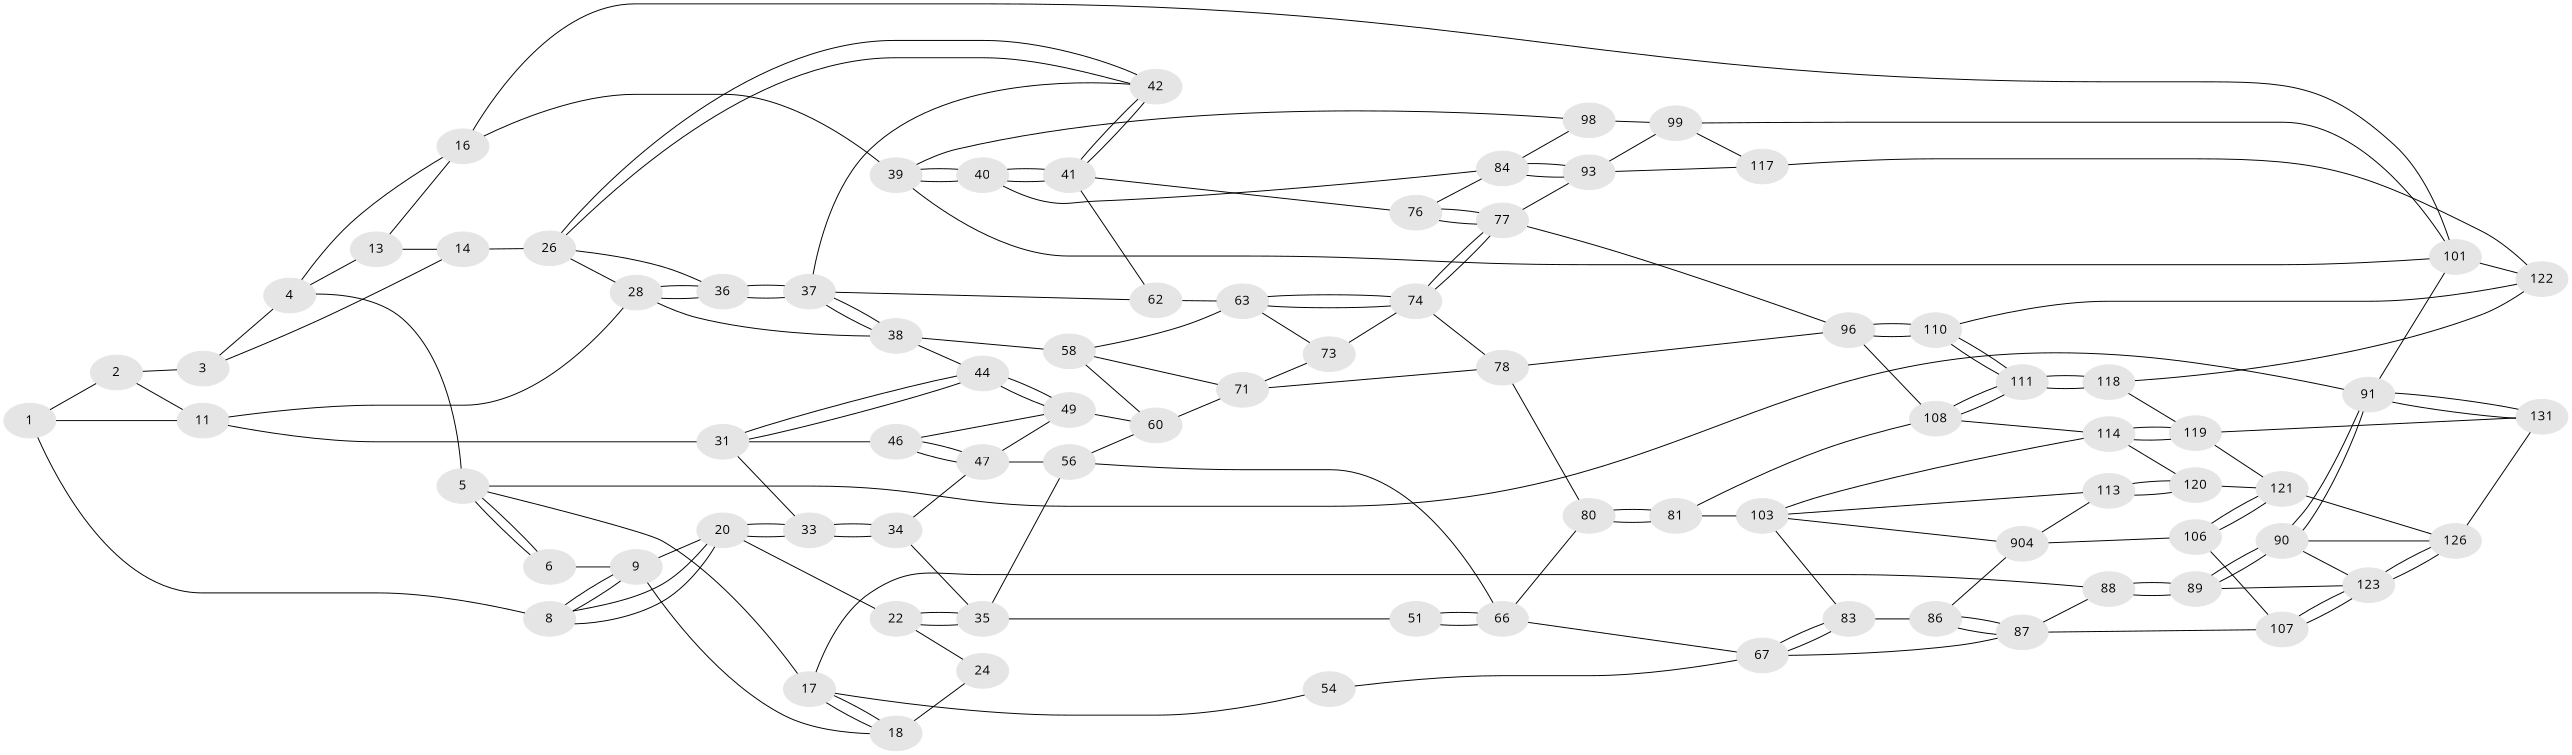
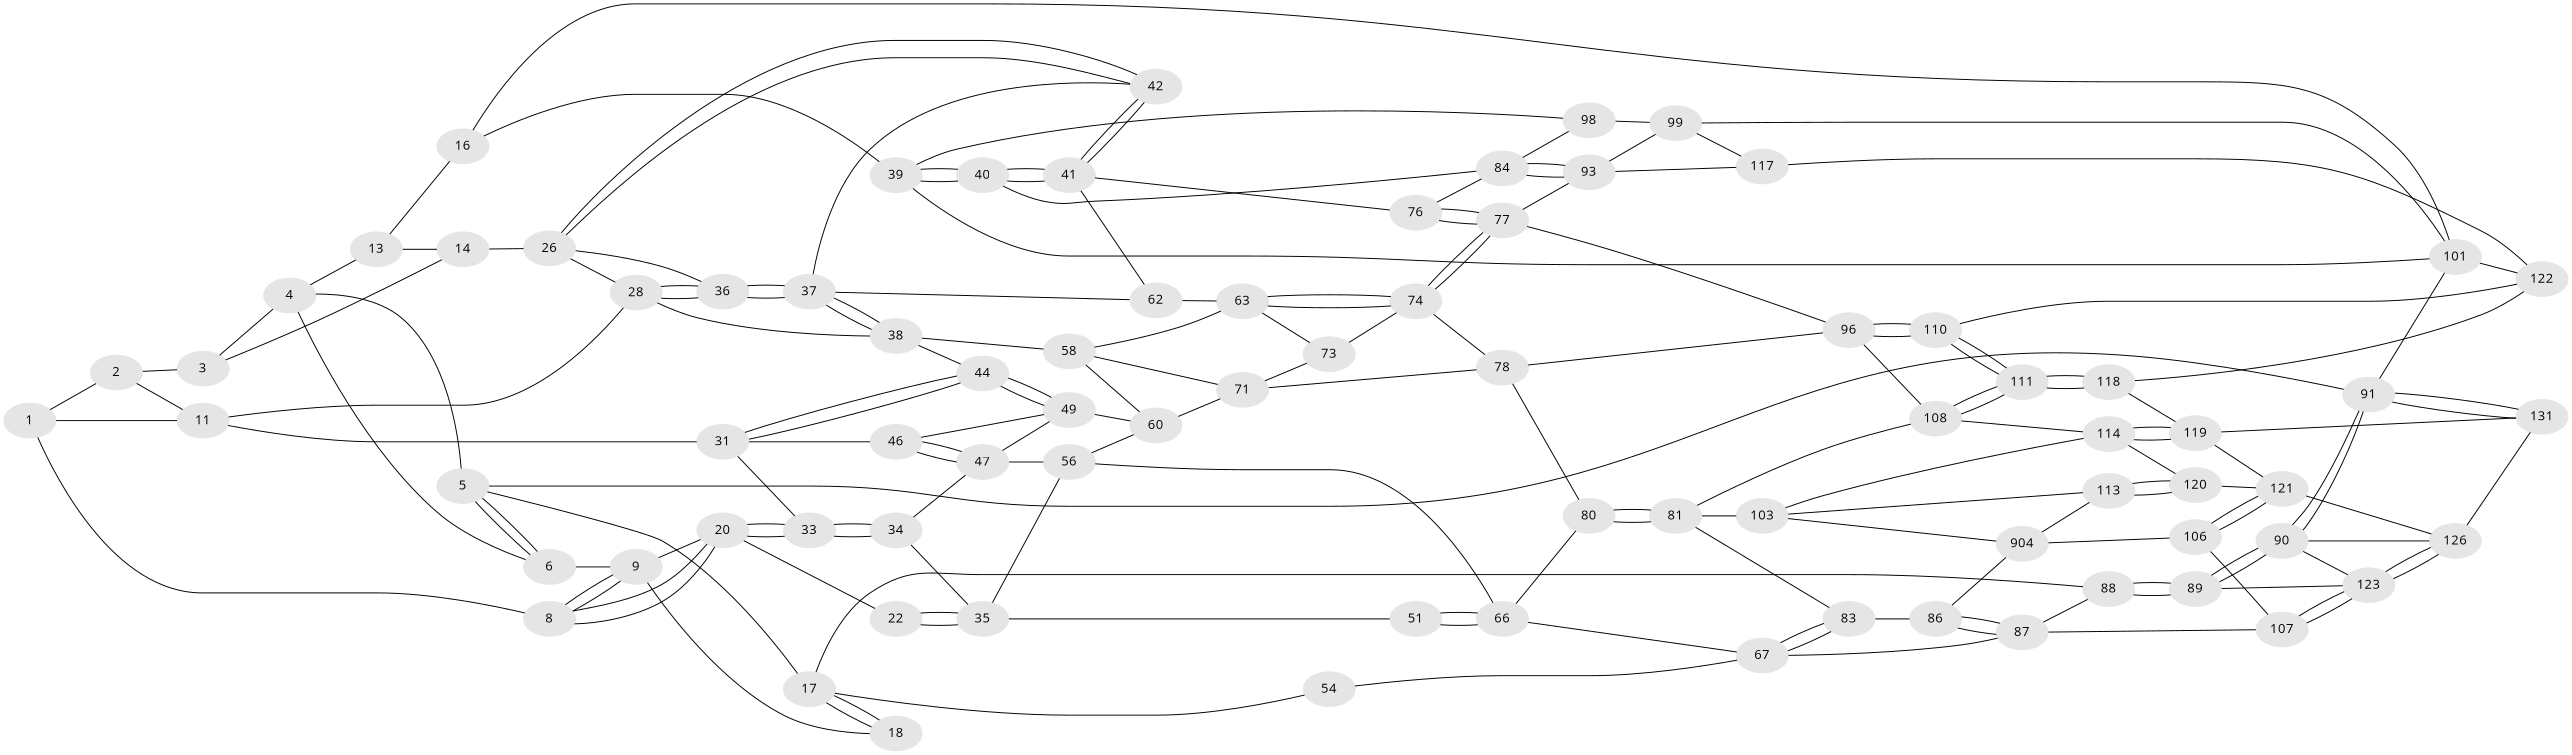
edge "16" -- "4": now "6" -- "4"
edge "103" -- "83": now "81" -- "83"
node "24": removed
